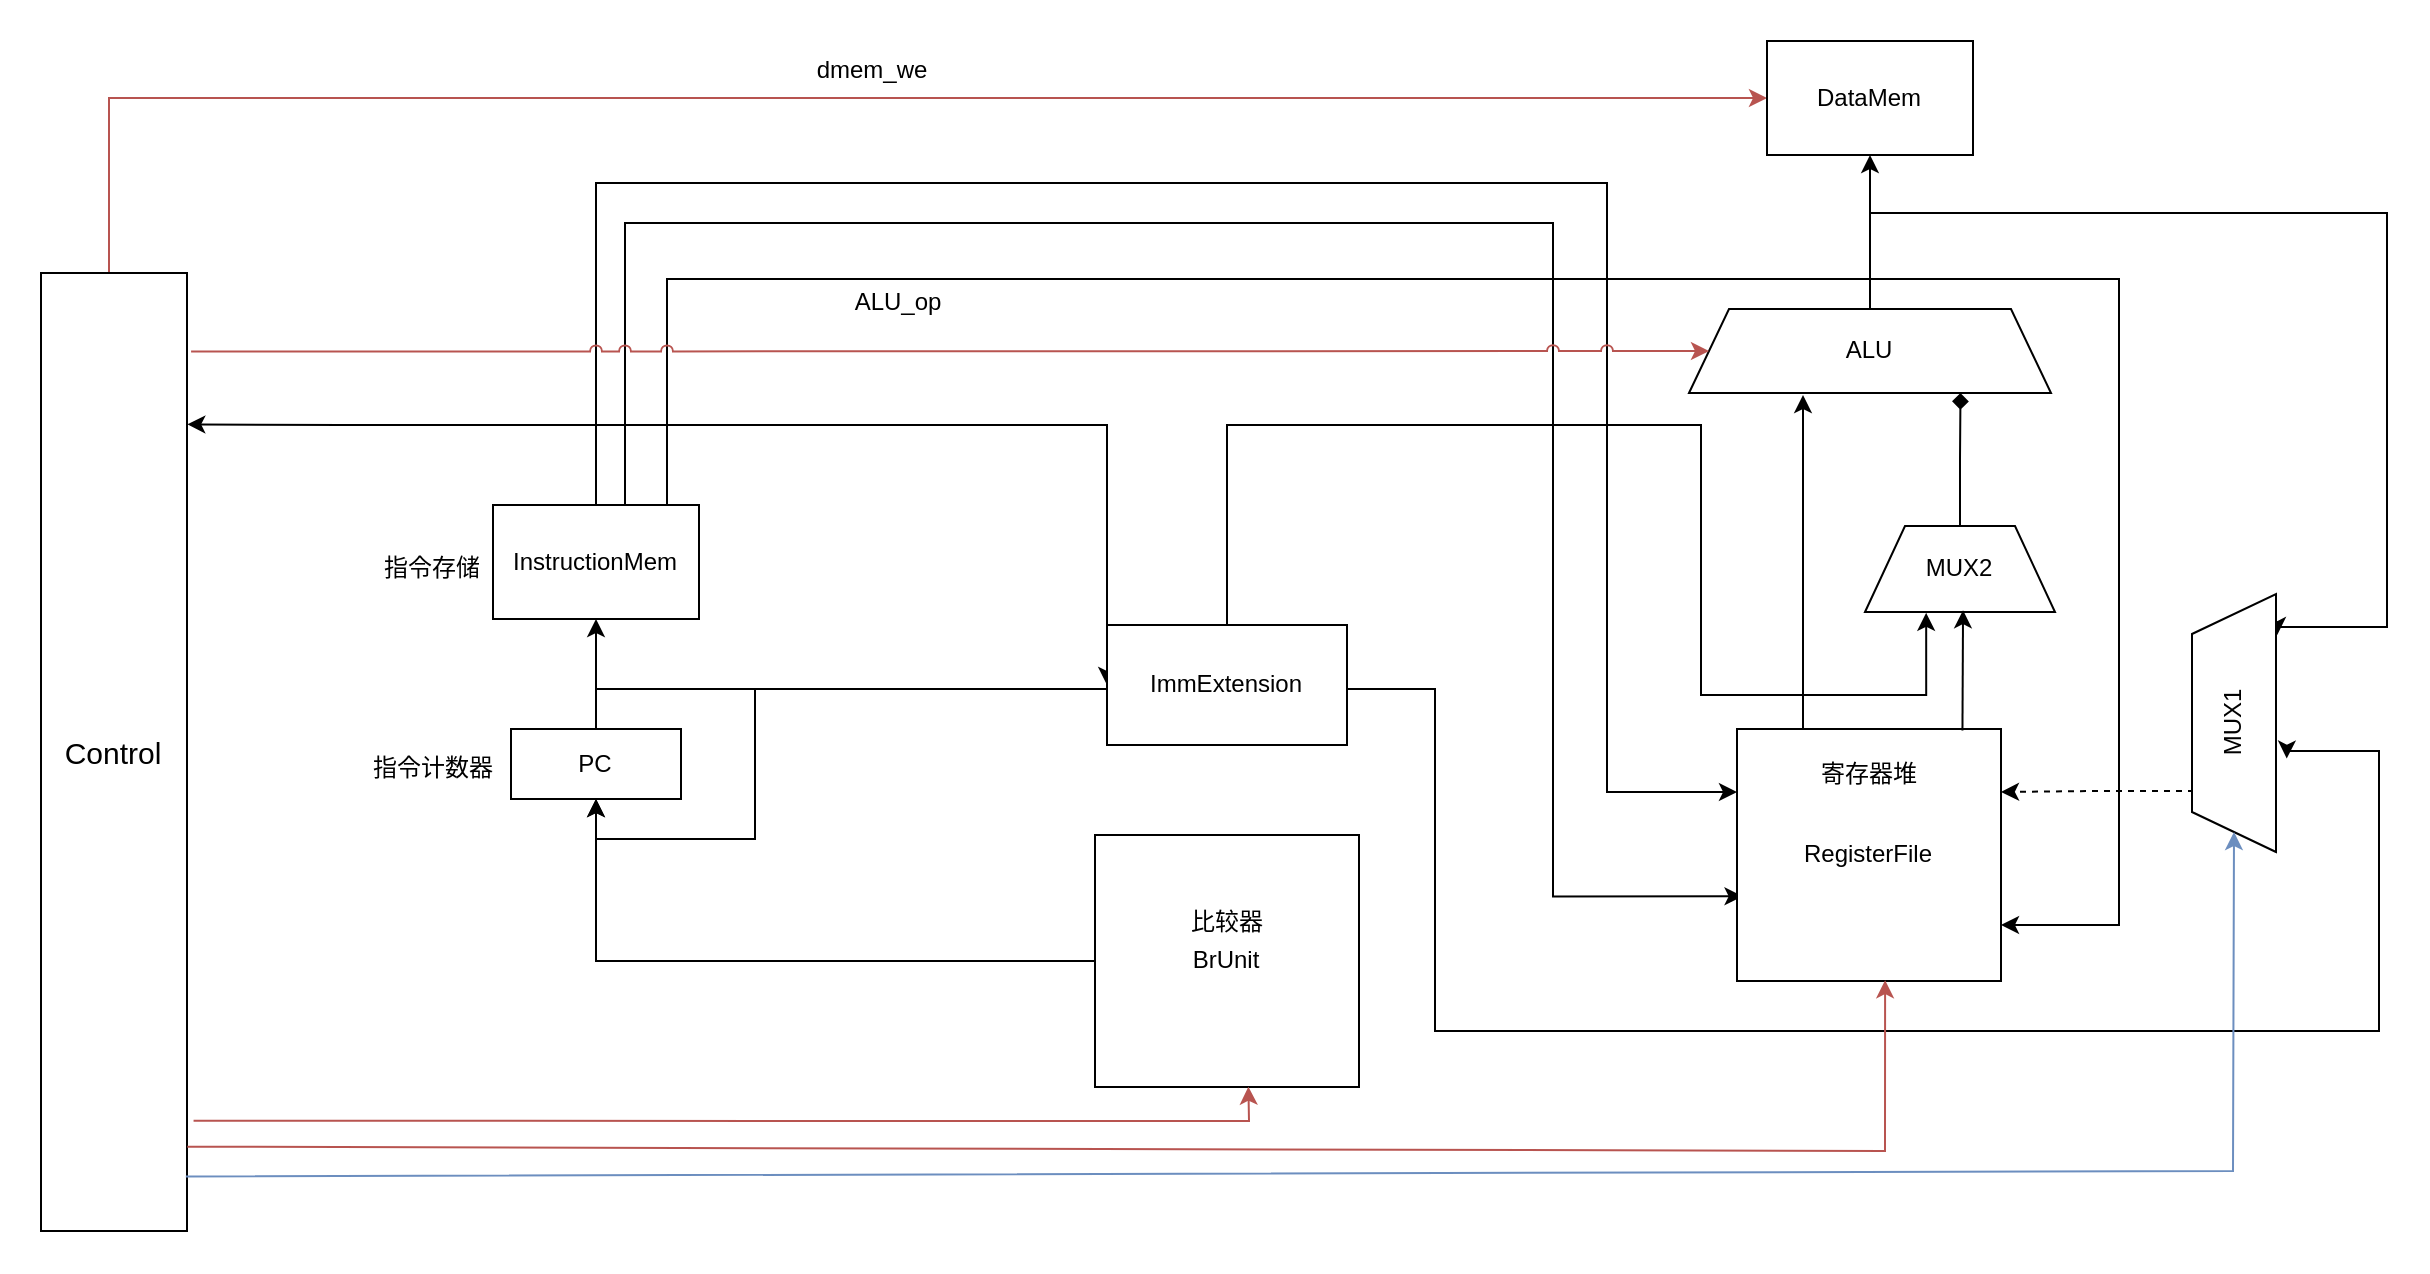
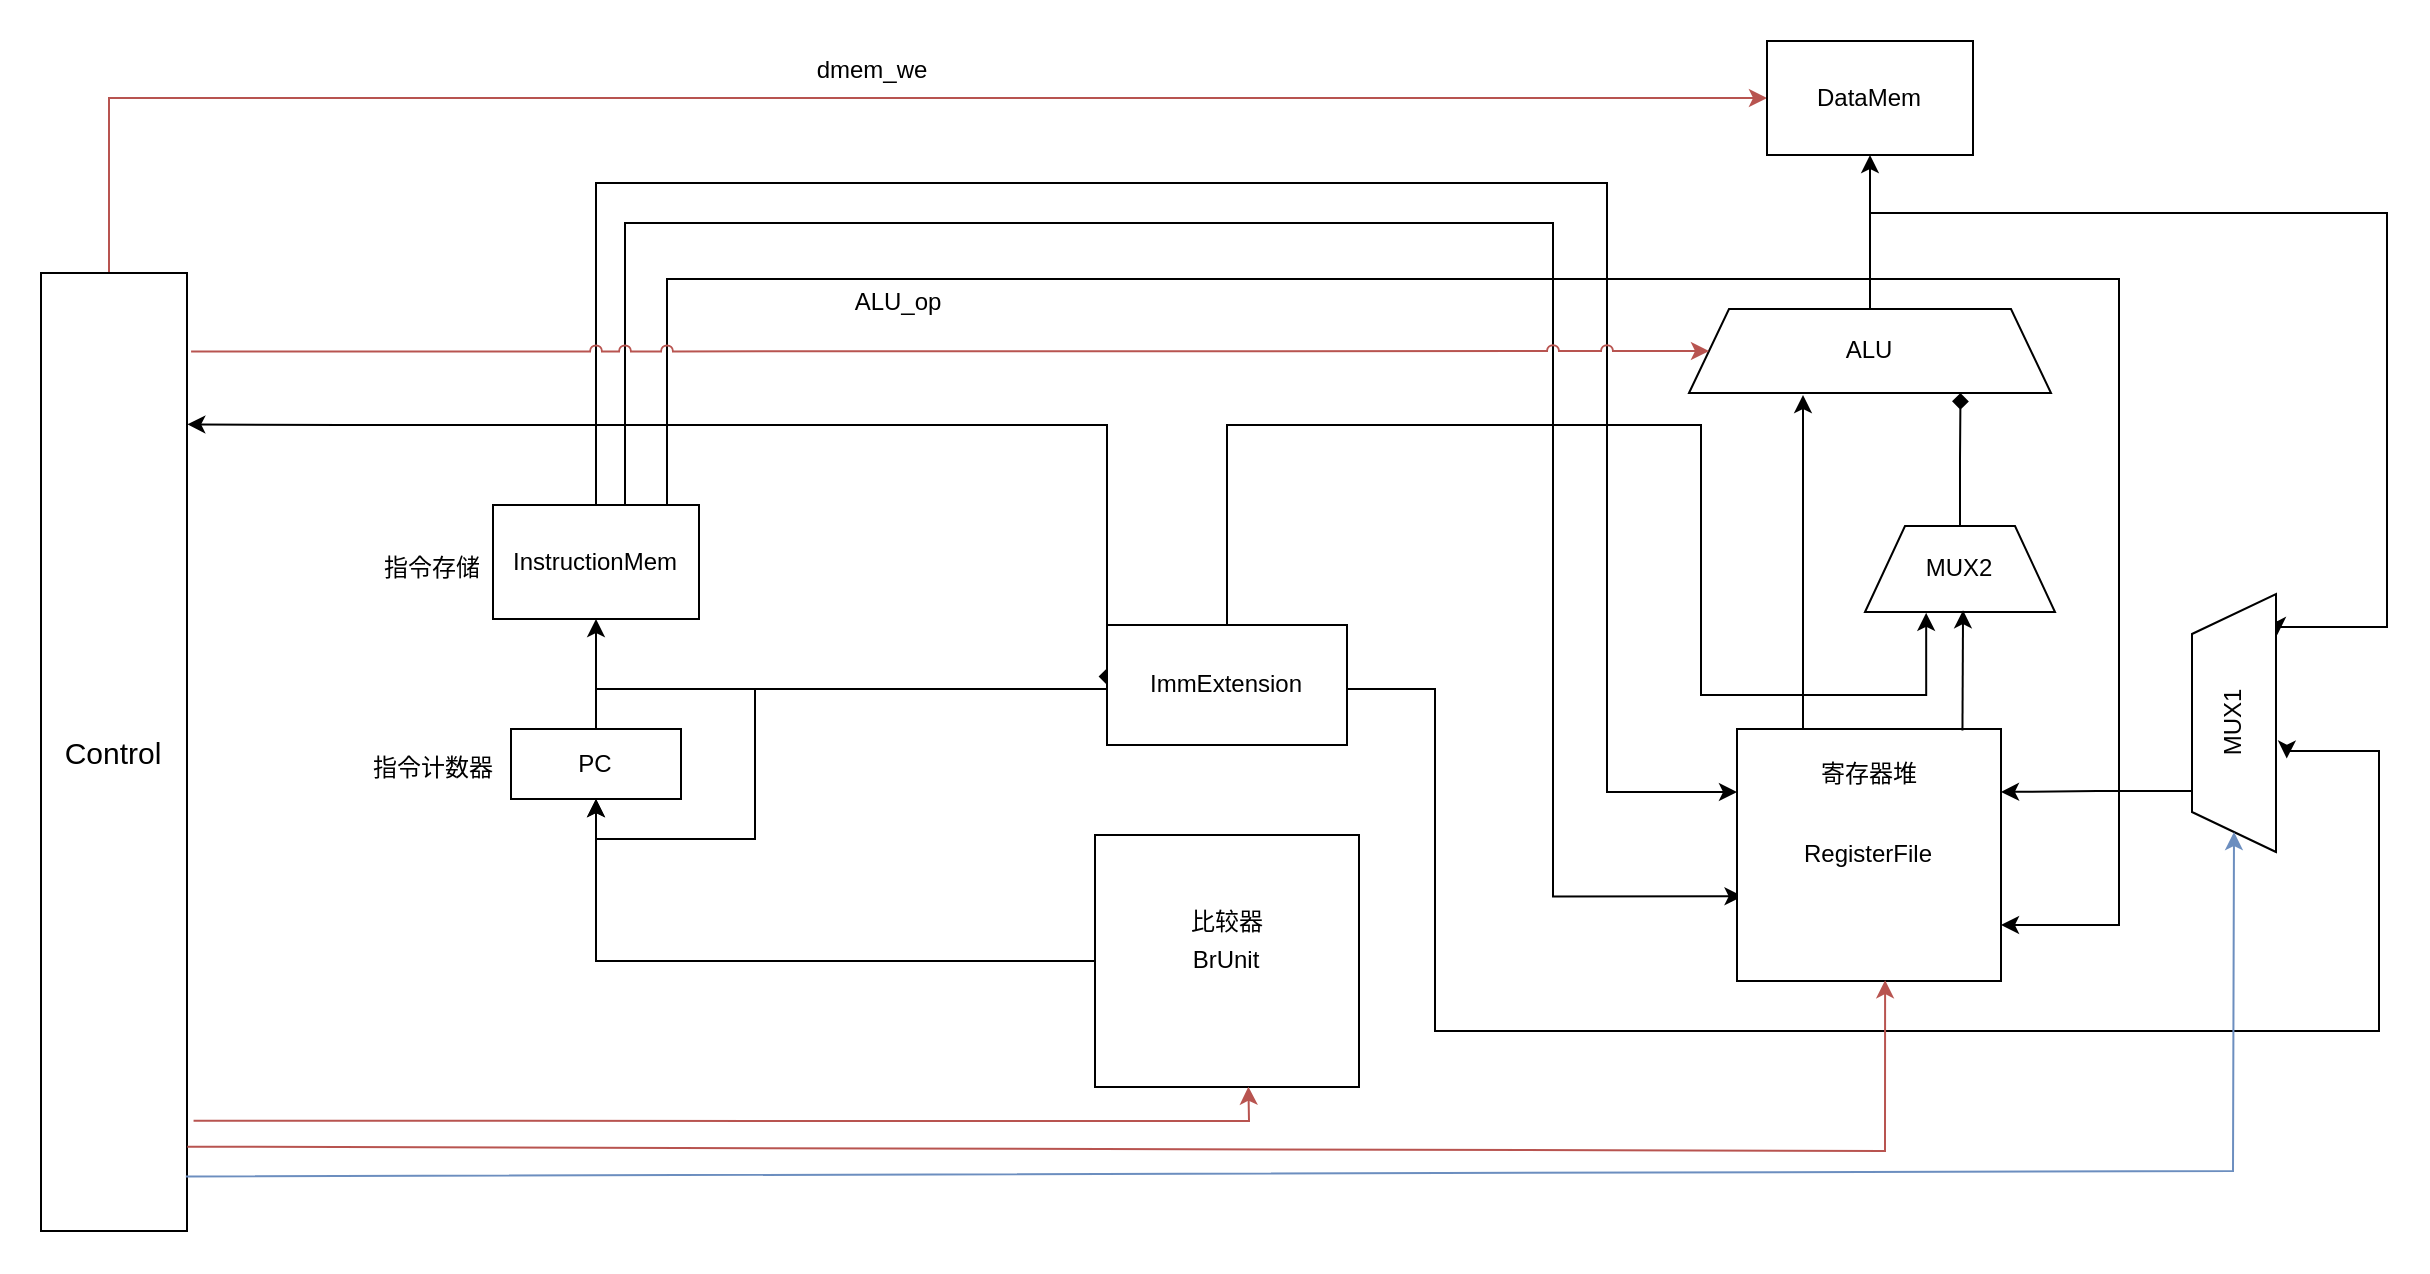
edge "InstructionMem" -> "ImmExtension": arrowhead classic -> diamond
edge "MUX1" -> "RegisterFile": style dashed -> solid
